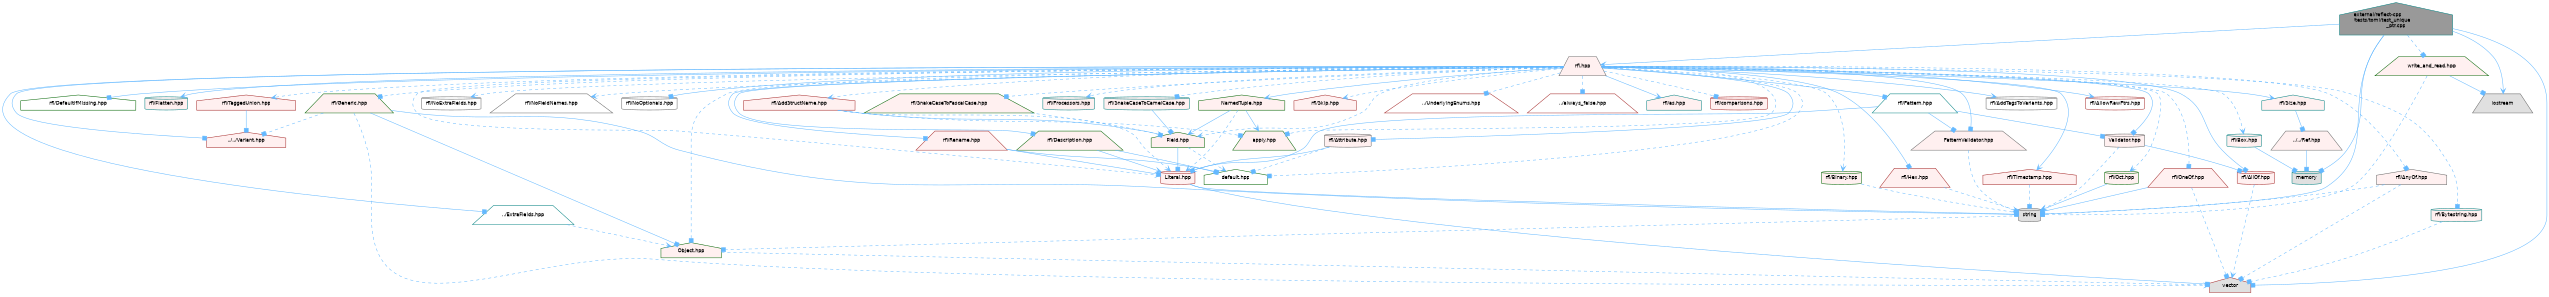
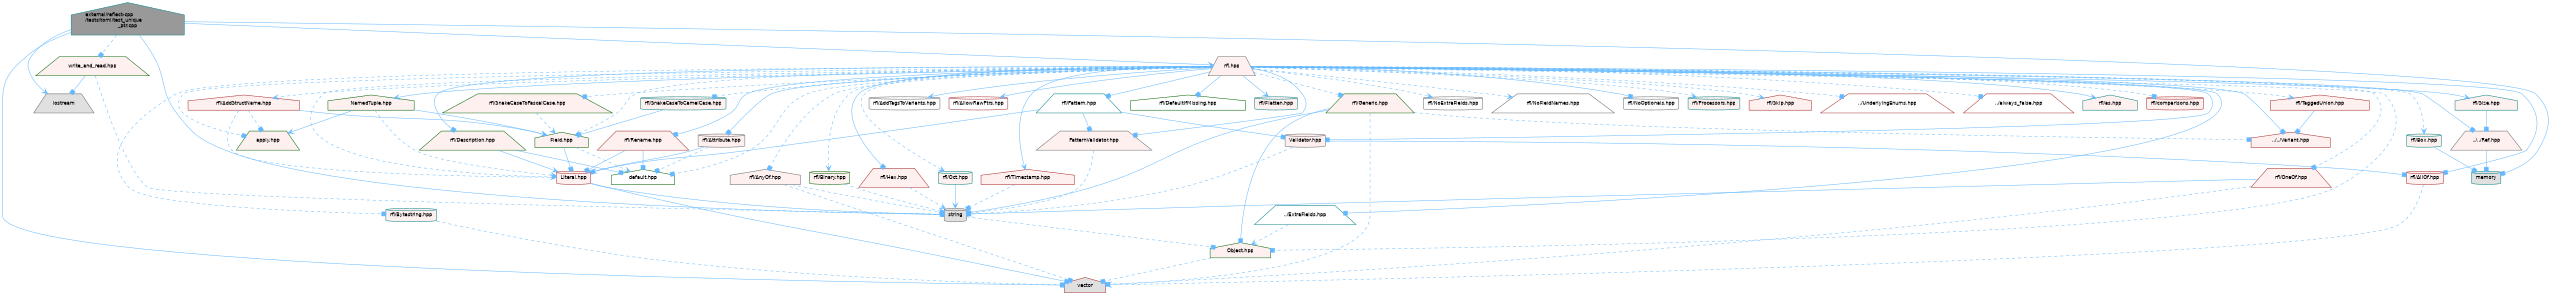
edge "rfl.hpp" -> "../../Ref.hpp": added
edge "rfl/SnakeCaseToPascalCase.hpp" -> "Field.hpp": arrowhead box -> vee
node "rfl/Oct.hpp": color darkgreen -> teal
